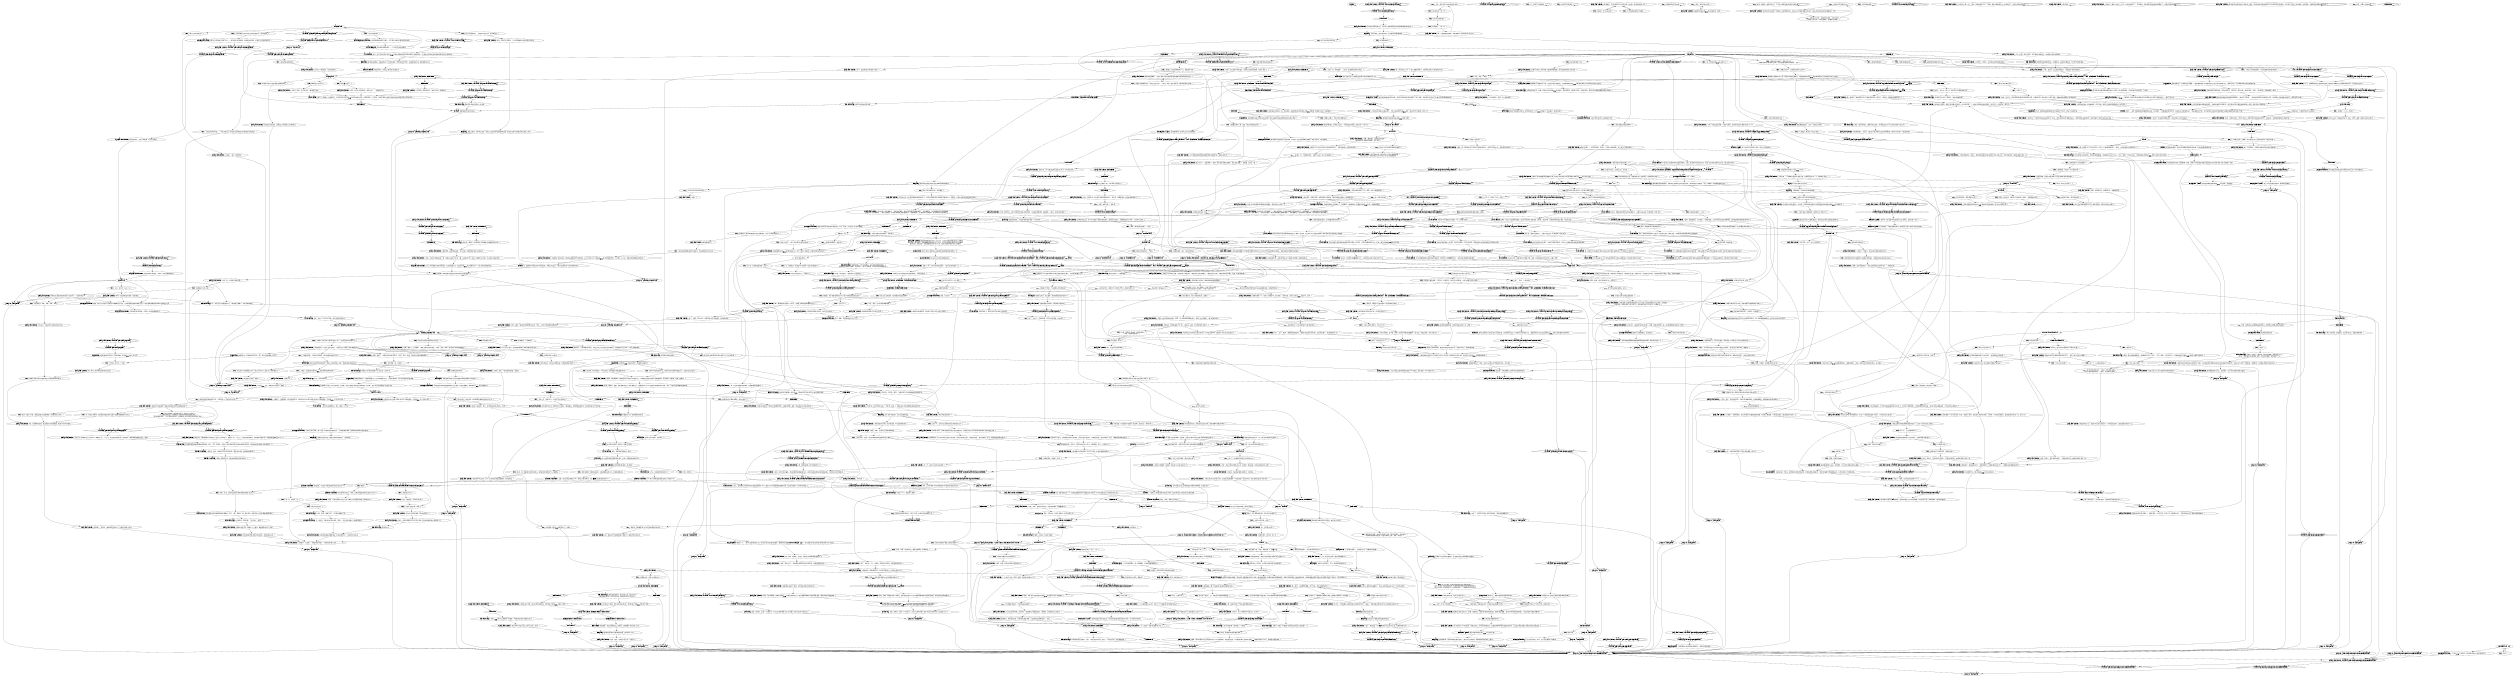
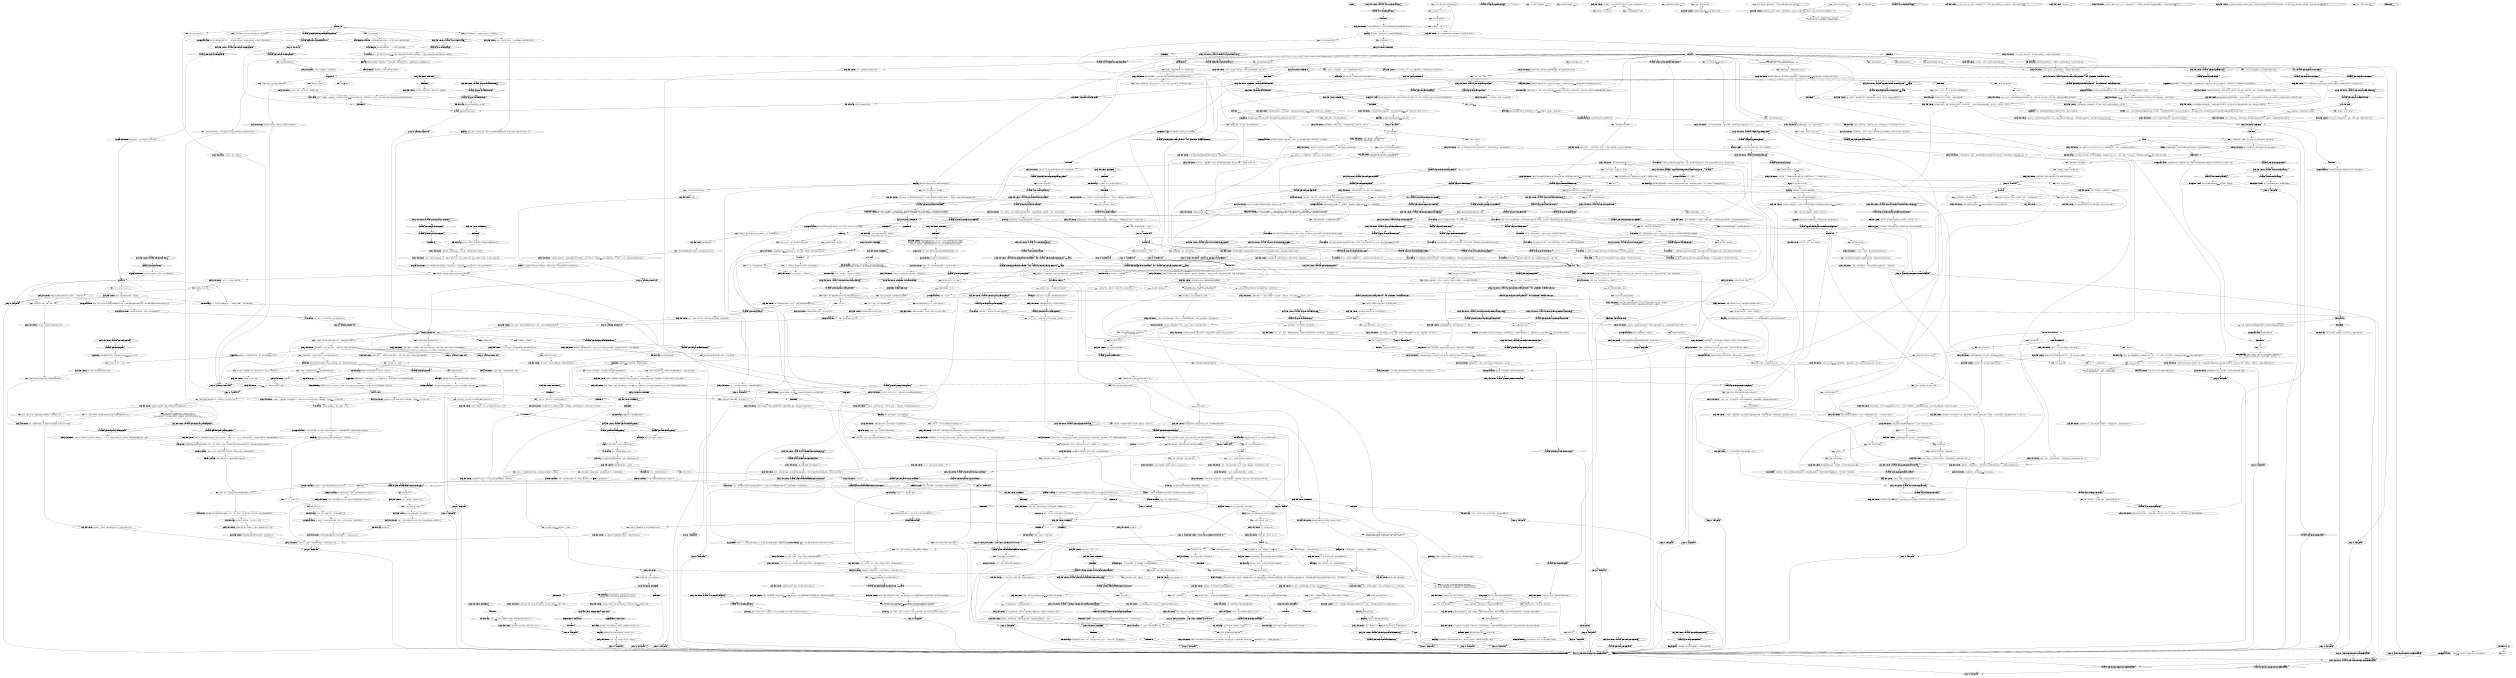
node "Cindy the SKULL: “好吧。这没什么好抱怨的。就这么定了。”她把画给了你。": removed
node "muralhub": label "muralhub" -> "他的小猪猡朋友吗"
node "You: “尿兄和干弟向你问好。”": added
node "Savoir Faire: 好主意。他绝对是那种对艺术感兴趣的人。让我们去会会他，给我们赚一大笔*票子*。": removed
node "莫娜到此一游": label "莫娜到此一游" -> "nokiming"
node "你以为我会用什么": label "你以为我会用什么" -> "kimfuelhub"
node "You: “我没想到你居然这么小气，还这么没安全感。”": added
node "Cindy the SKULL: “我们不都是这样吗？”": removed
node "steban hub": label "steban hub" -> "不用说 hub"
